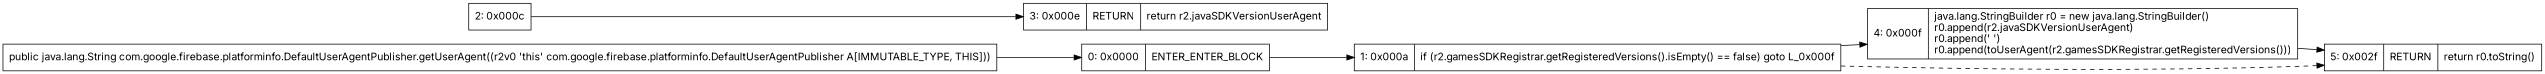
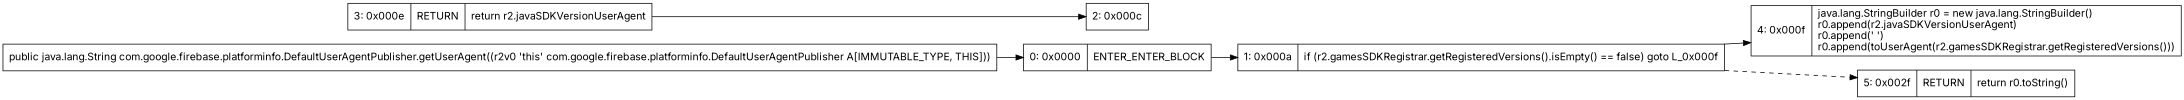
edge "2: 0x000c" -> "3: 0x000e": reversed
edge "4: 0x000f" -> "5: 0x002f": removed
